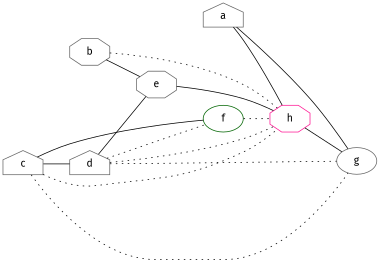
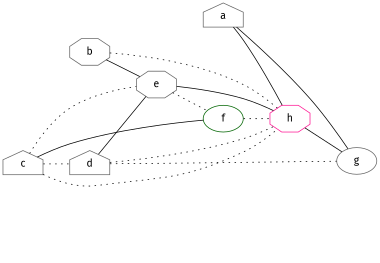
edge "f" -- "d": now "f" -- "e"
edge "c" -- "d": style solid -> dotted
edge "g" -- "c": now "e" -- "c"
